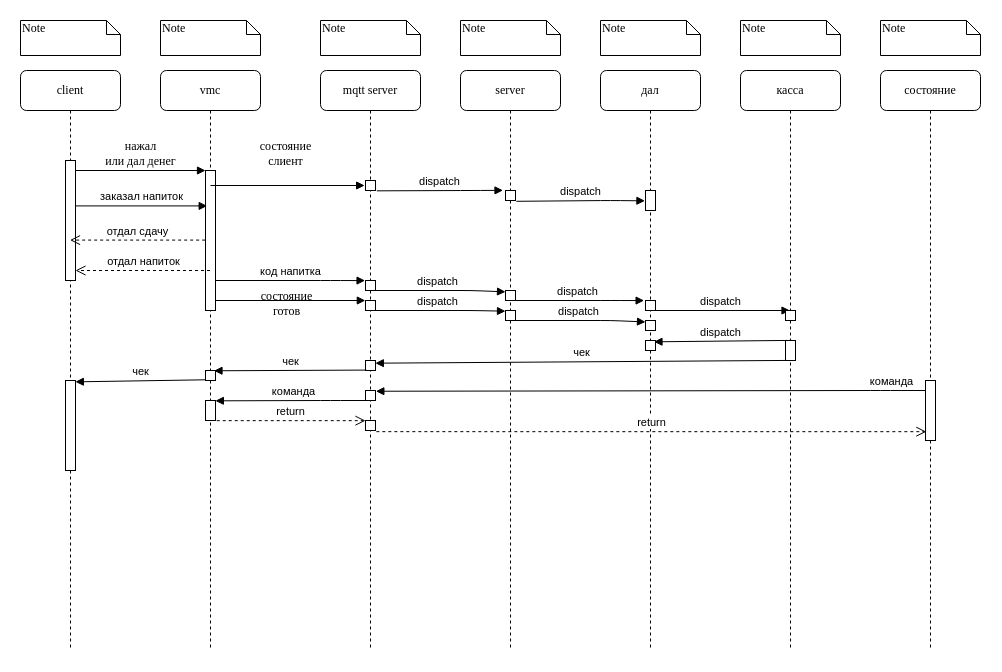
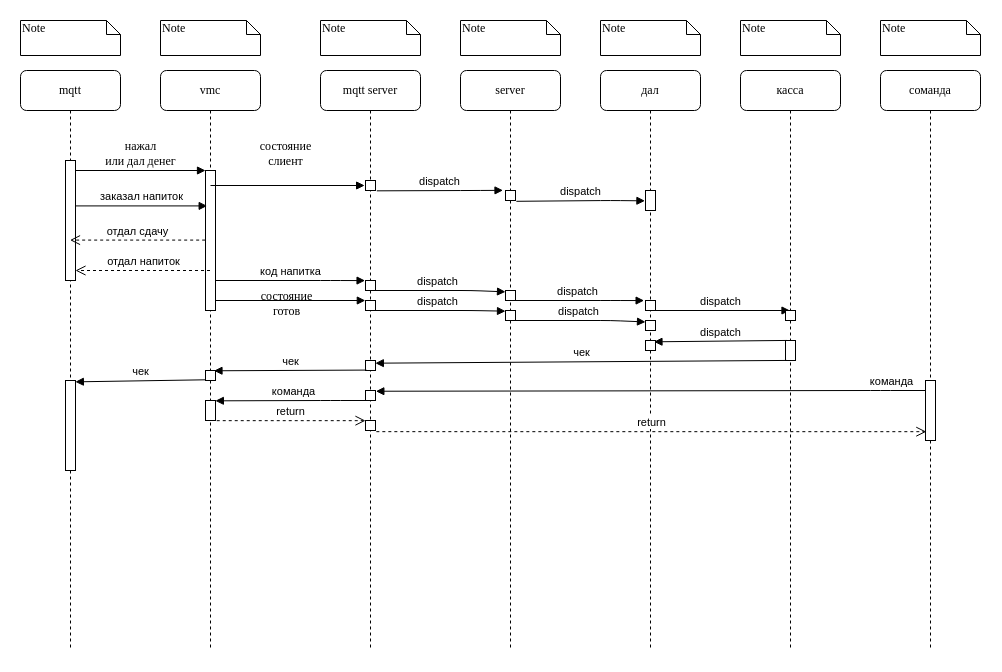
node "client": label "client" -> "mqtt"
node "состояние": label "состояние" -> "соманда"
